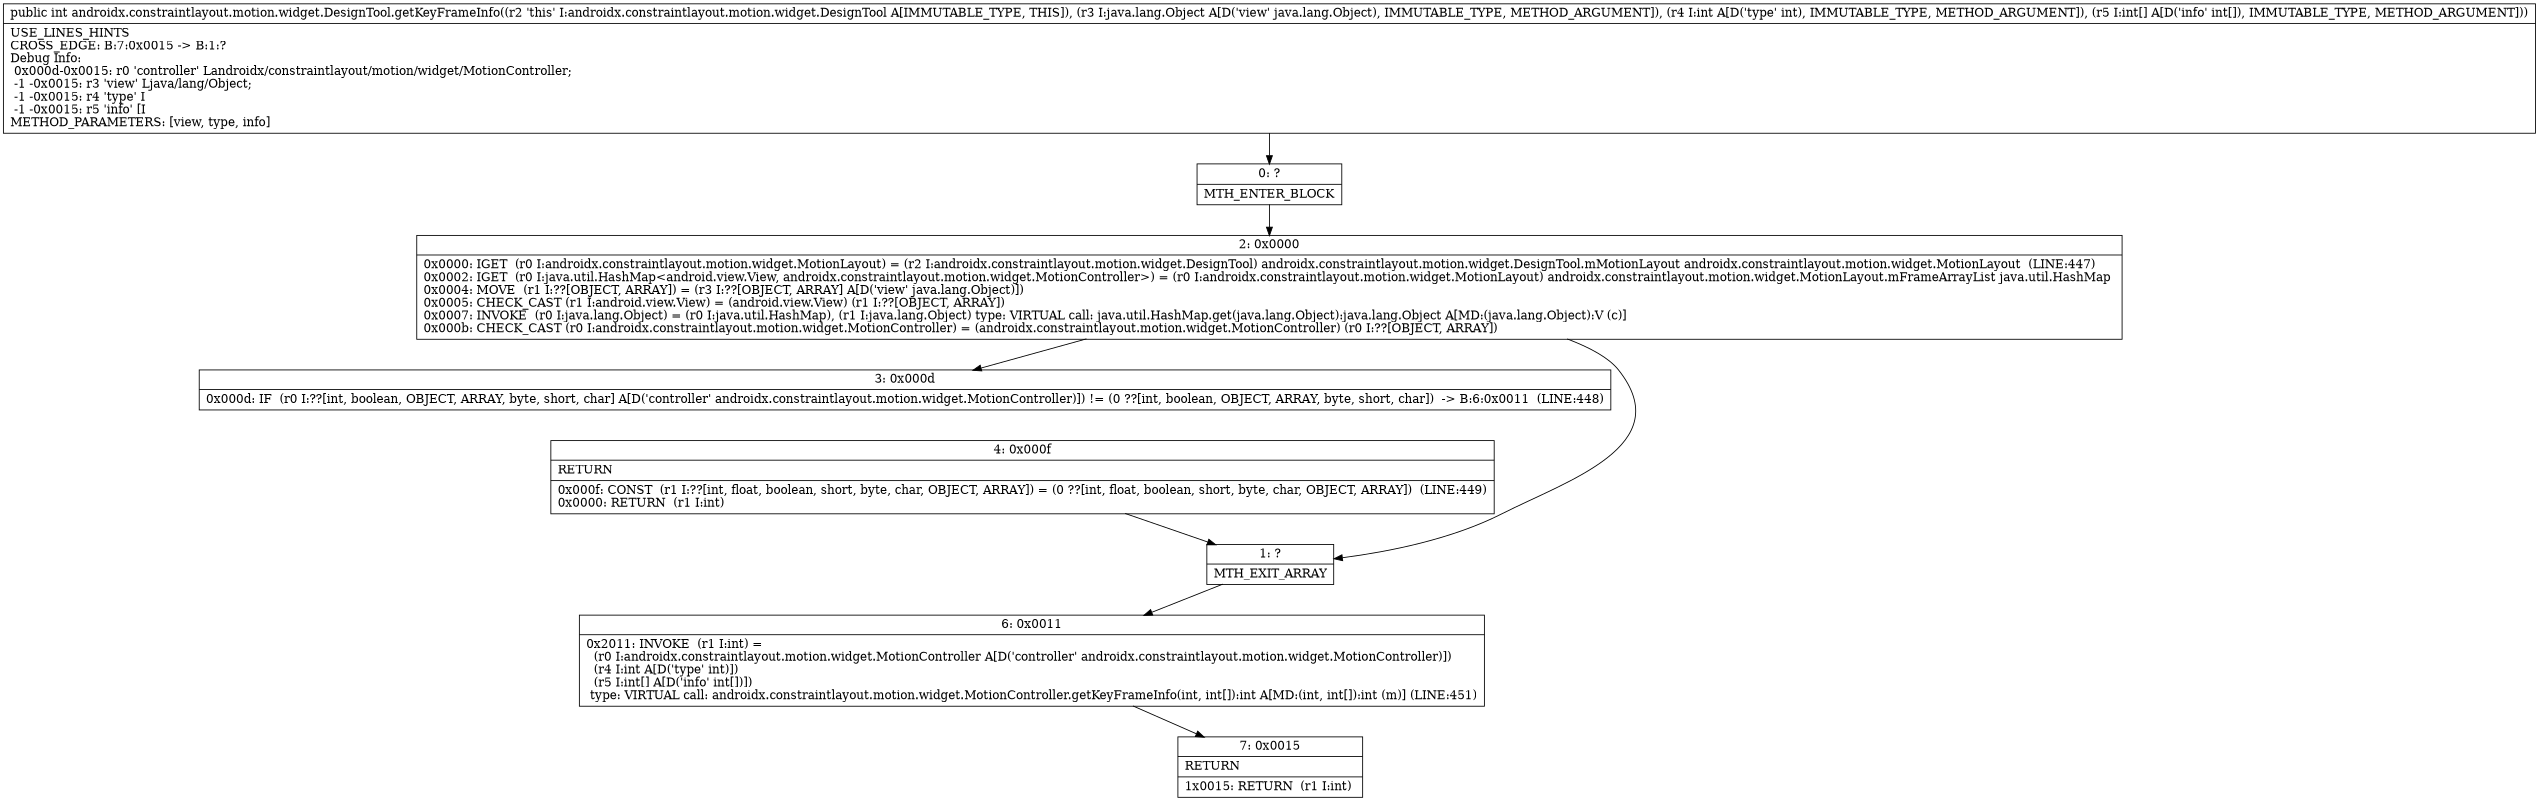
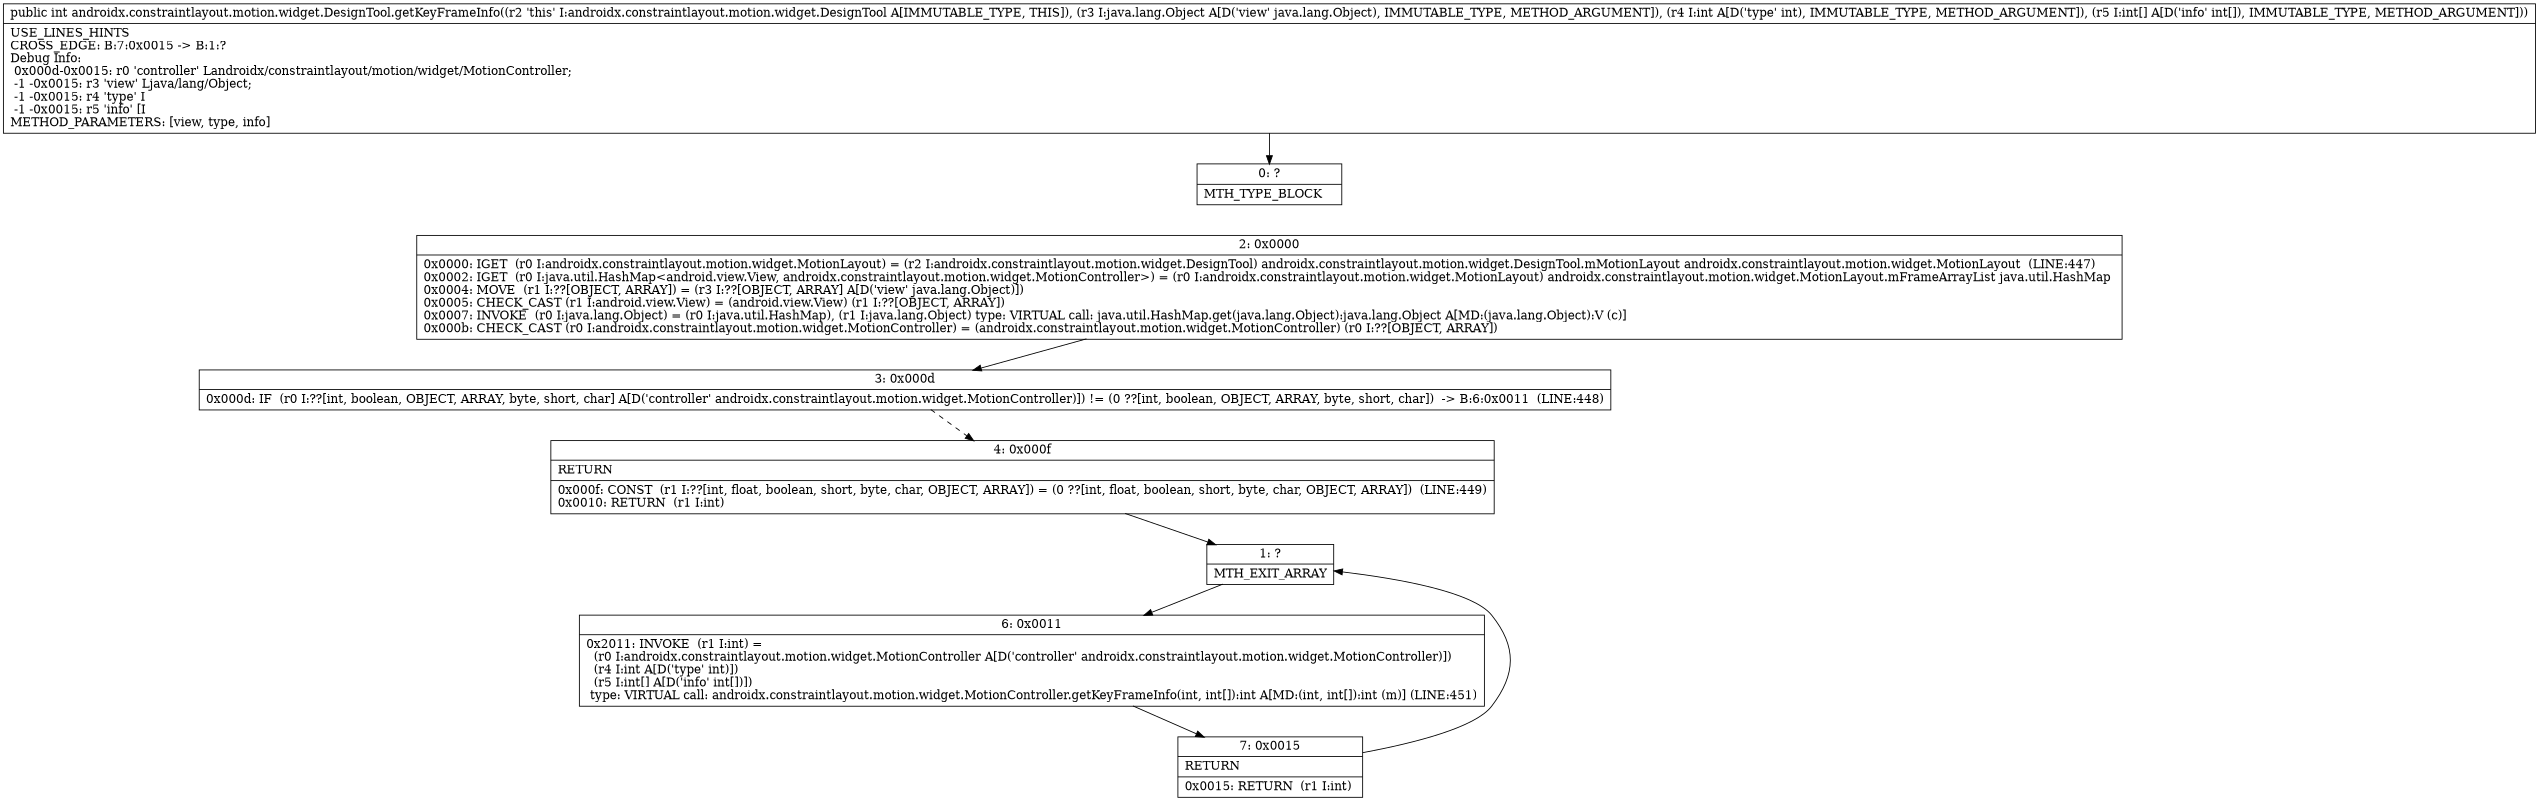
node "0: ?": text "MTH_ENTER_BLOCK" -> "MTH_TYPE_BLOCK"
edge "0: ?" -> "2: 0x0000": removed
edge "3: 0x000d" -> "4: 0x000f": added
edge "2: 0x0000" -> "1: ?": now "7: 0x0015" -> "1: ?"
node "4: 0x000f": text "0x0000: RETURN  (r1 I:int)" -> "0x0010: RETURN  (r1 I:int)"
node "7: 0x0015": text "1x0015: RETURN  (r1 I:int)" -> "0x0015: RETURN  (r1 I:int)"
